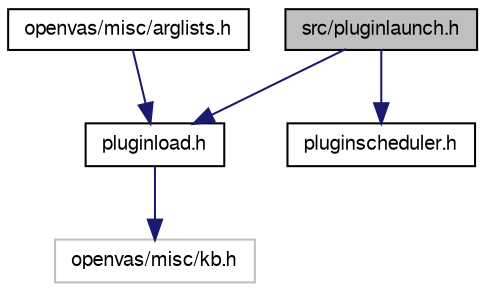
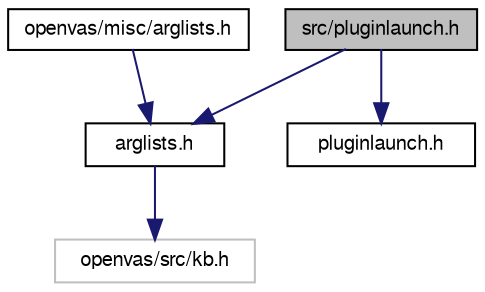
node "pluginload.h": label "pluginload.h" -> "arglists.h"
node "pluginscheduler.h": label "pluginscheduler.h" -> "pluginlaunch.h"
node "openvas/misc/kb.h": label "openvas/misc/kb.h" -> "openvas/src/kb.h"
